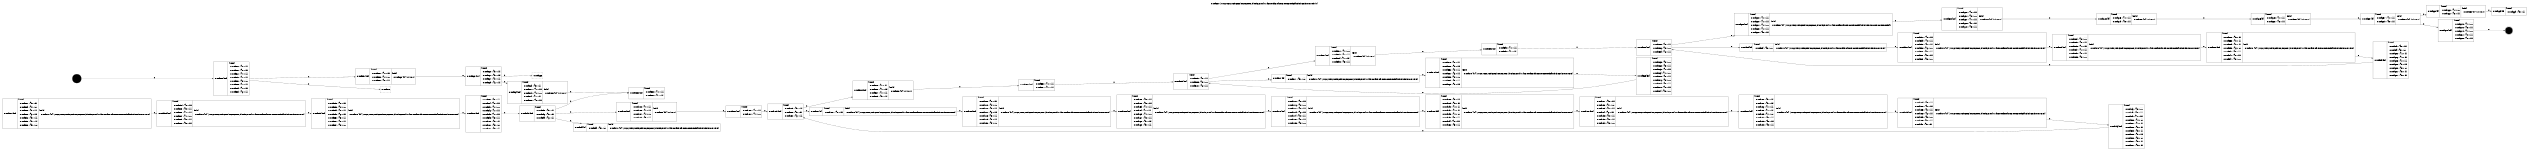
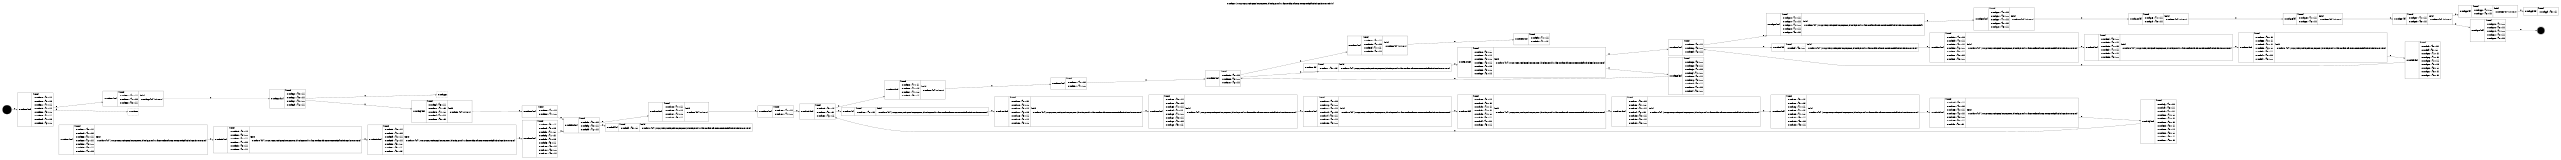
edge "0x109598 [11]" -> "0x1095a3 [12]": now "0x10954c [25]" -> "0x1095a3 [12]"
edge "0x109393 [12]" -> "0x109388 [11]": reversed
